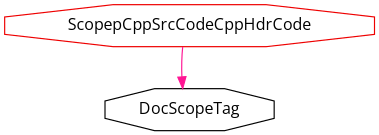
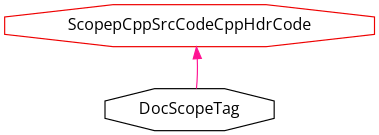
edge "ScopepCppSrcCodeCppHdrCode" -> "DocScopeTag": reversed
